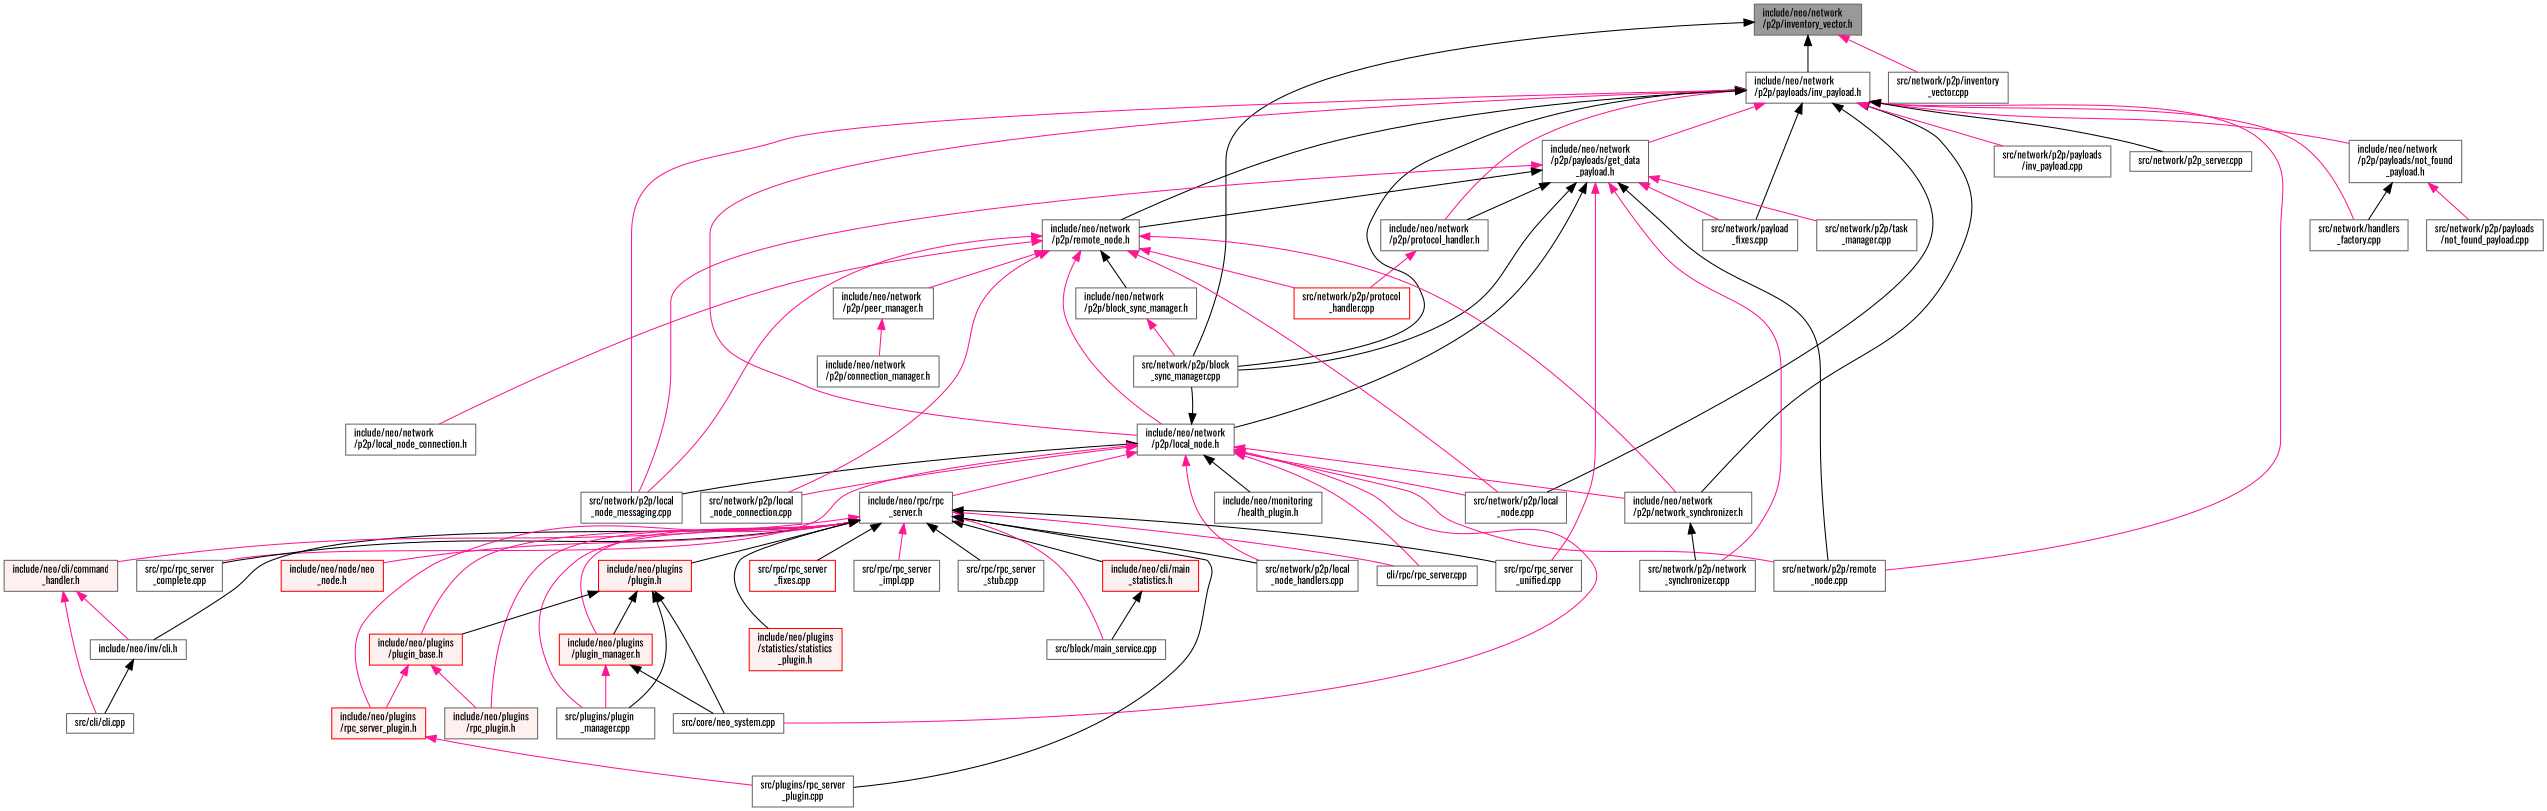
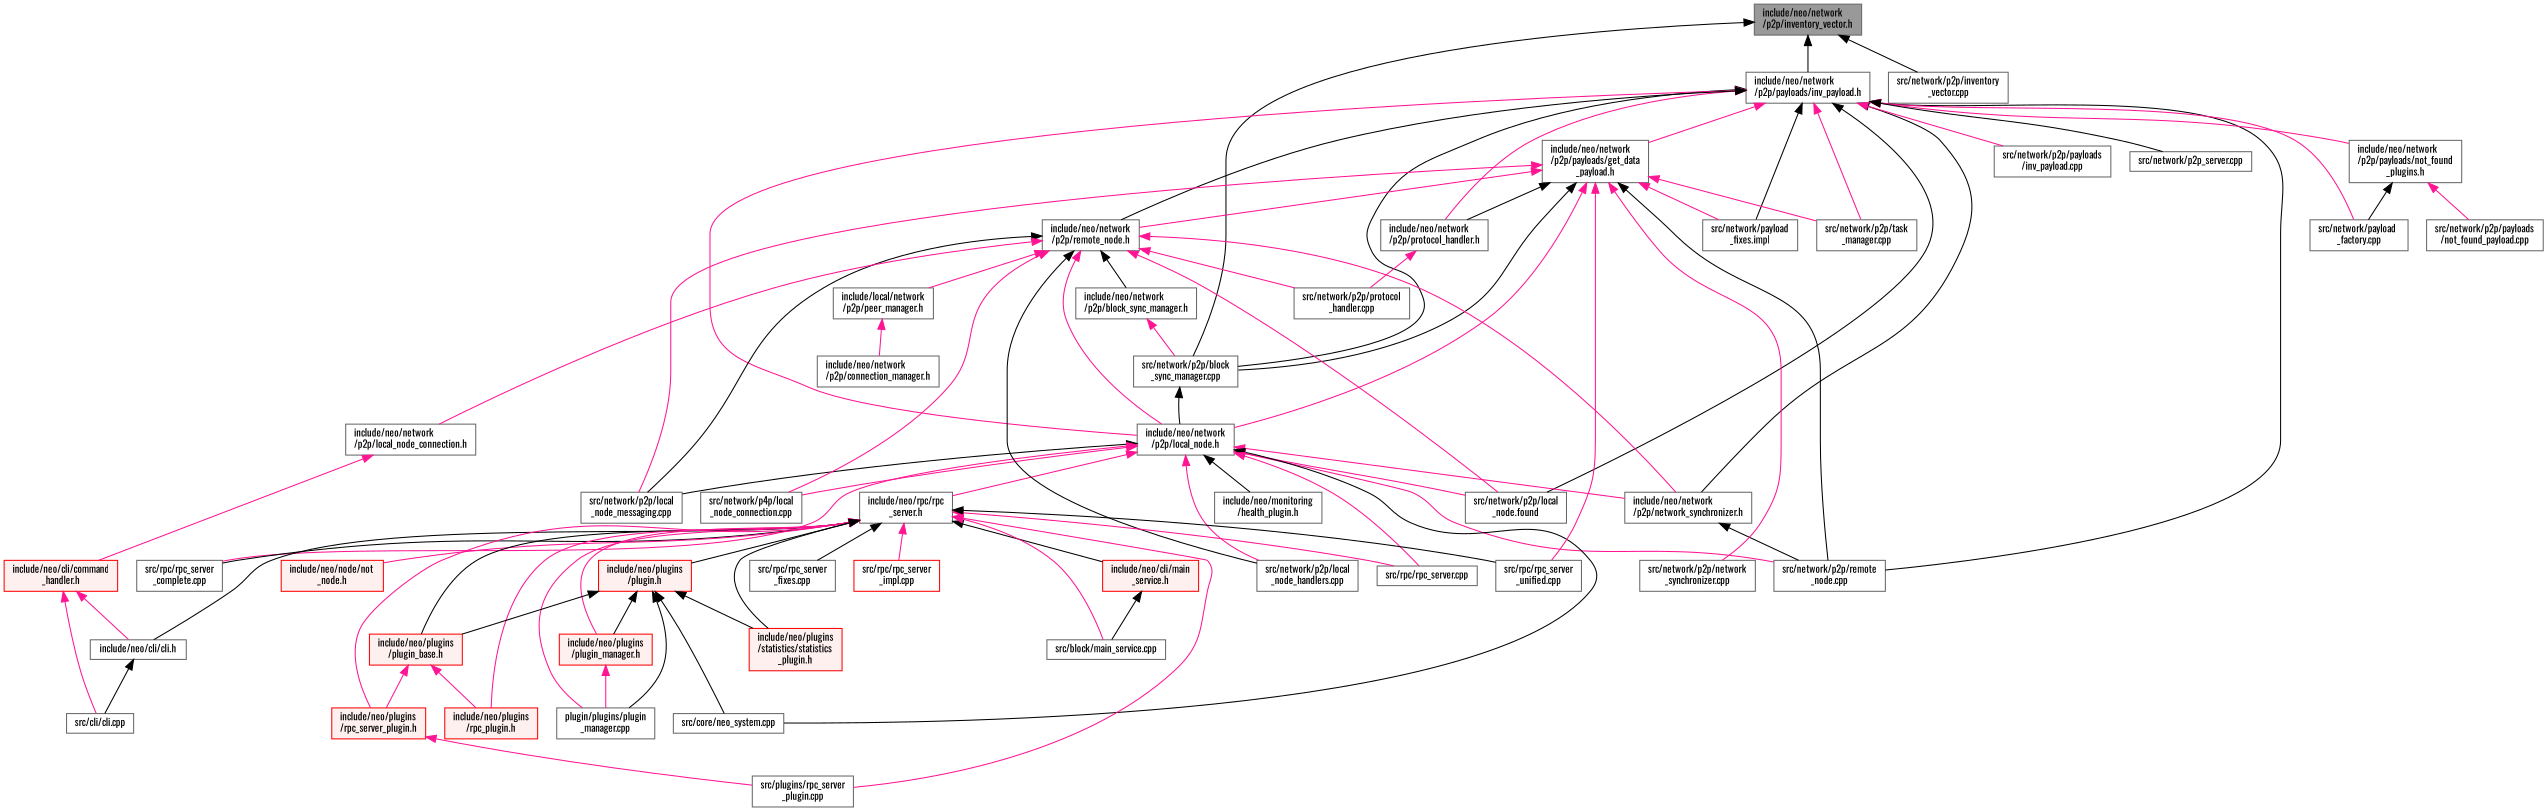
edge "src/network/p2p/inventory _vector.cpp" -> "include/neo/network /p2p/inventory_vector.h": color deeppink -> black
edge "src/network/p2p/local _node_messaging.cpp" -> "include/neo/network /p2p/payloads/inv_payload.h": now "src/network/p2p/task _manager.cpp" -> "include/neo/network /p2p/payloads/inv_payload.h"
node "include/neo/network /p2p/payloads/not_found _payload.h": label "include/neo/network /p2p/payloads/not_found _payload.h" -> "include/neo/network /p2p/payloads/not_found _plugins.h"
edge "include/neo/network /p2p/remote_node.h" -> "include/neo/network /p2p/payloads/get_data _payload.h": color black -> deeppink
node "src/network/payload _fixes.cpp": label "src/network/payload _fixes.cpp" -> "src/network/payload _fixes.impl"
node "src/network/handlers _factory.cpp": label "src/network/handlers _factory.cpp" -> "src/network/payload _factory.cpp"
node "include/neo/network /p2p/peer_manager.h": label "include/neo/network /p2p/peer_manager.h" -> "include/local/network /p2p/peer_manager.h"
node "src/network/p2p/protocol _handler.cpp": color red -> grey40
edge "src/network/p2p/local _node_messaging.cpp" -> "include/neo/network /p2p/remote_node.h": color deeppink -> black
edge "src/network/p2p/remote _node.cpp" -> "include/neo/network /p2p/payloads/inv_payload.h": color deeppink -> black
edge "include/neo/network /p2p/local_node.h" -> "include/neo/network /p2p/payloads/get_data _payload.h": color black -> deeppink
edge "src/network/p2p/block _sync_manager.cpp" -> "include/neo/network /p2p/local_node.h": reversed
node "src/network/p2p/local _node_connection.cpp": label "src/network/p2p/local _node_connection.cpp" -> "src/network/p4p/local _node_connection.cpp"
node "src/network/p2p/local _node.cpp": label "src/network/p2p/local _node.cpp" -> "src/network/p2p/local _node.found"
edge "include/neo/plugins /plugin_base.h" -> "include/neo/rpc/rpc _server.h": color deeppink -> black
edge "src/network/p2p/local _node_handlers.cpp" -> "include/neo/rpc/rpc _server.h": now "src/network/p2p/local _node_handlers.cpp" -> "include/neo/network /p2p/remote_node.h"
edge "include/neo/cli/command _handler.h" -> "include/neo/rpc/rpc _server.h": now "include/neo/cli/command _handler.h" -> "include/neo/network /p2p/local_node_connection.h"
edge "src/network/p2p/network _synchronizer.cpp" -> "include/neo/network /p2p/network_synchronizer.h": now "src/network/p2p/remote _node.cpp" -> "include/neo/network /p2p/network_synchronizer.h"
node "include/neo/cli/command _handler.h": color grey40 -> red
node "include/neo/node/neo _node.h": label "include/neo/node/neo _node.h" -> "include/neo/node/not _node.h"
node "src/rpc/rpc_server _fixes.cpp": color red -> grey40
node "src/rpc/rpc_server _impl.cpp": color grey40 -> red
node "src/rpc/rpc_server _stub.cpp": removed
node "include/neo/cli/main _statistics.h": label "include/neo/cli/main _statistics.h" -> "include/neo/cli/main _service.h"
node "cli/rpc/rpc_server.cpp": label "cli/rpc/rpc_server.cpp" -> "src/rpc/rpc_server.cpp"
edge "include/neo/plugins /statistics/statistics _plugin.h" -> "include/neo/plugins /plugin.h": added
node "include/neo/inv/cli.h": label "include/neo/inv/cli.h" -> "include/neo/cli/cli.h"
edge "src/plugins/rpc_server _plugin.cpp" -> "include/neo/rpc/rpc _server.h": color black -> deeppink
edge "src/core/neo_system.cpp" -> "include/neo/network /p2p/local_node.h": color deeppink -> black
edge "src/core/neo_system.cpp" -> "include/neo/plugins /plugin_manager.h": removed
node "include/neo/plugins /rpc_plugin.h": color grey40 -> red
node "src/plugins/plugin _manager.cpp": label "src/plugins/plugin _manager.cpp" -> "plugin/plugins/plugin _manager.cpp"
